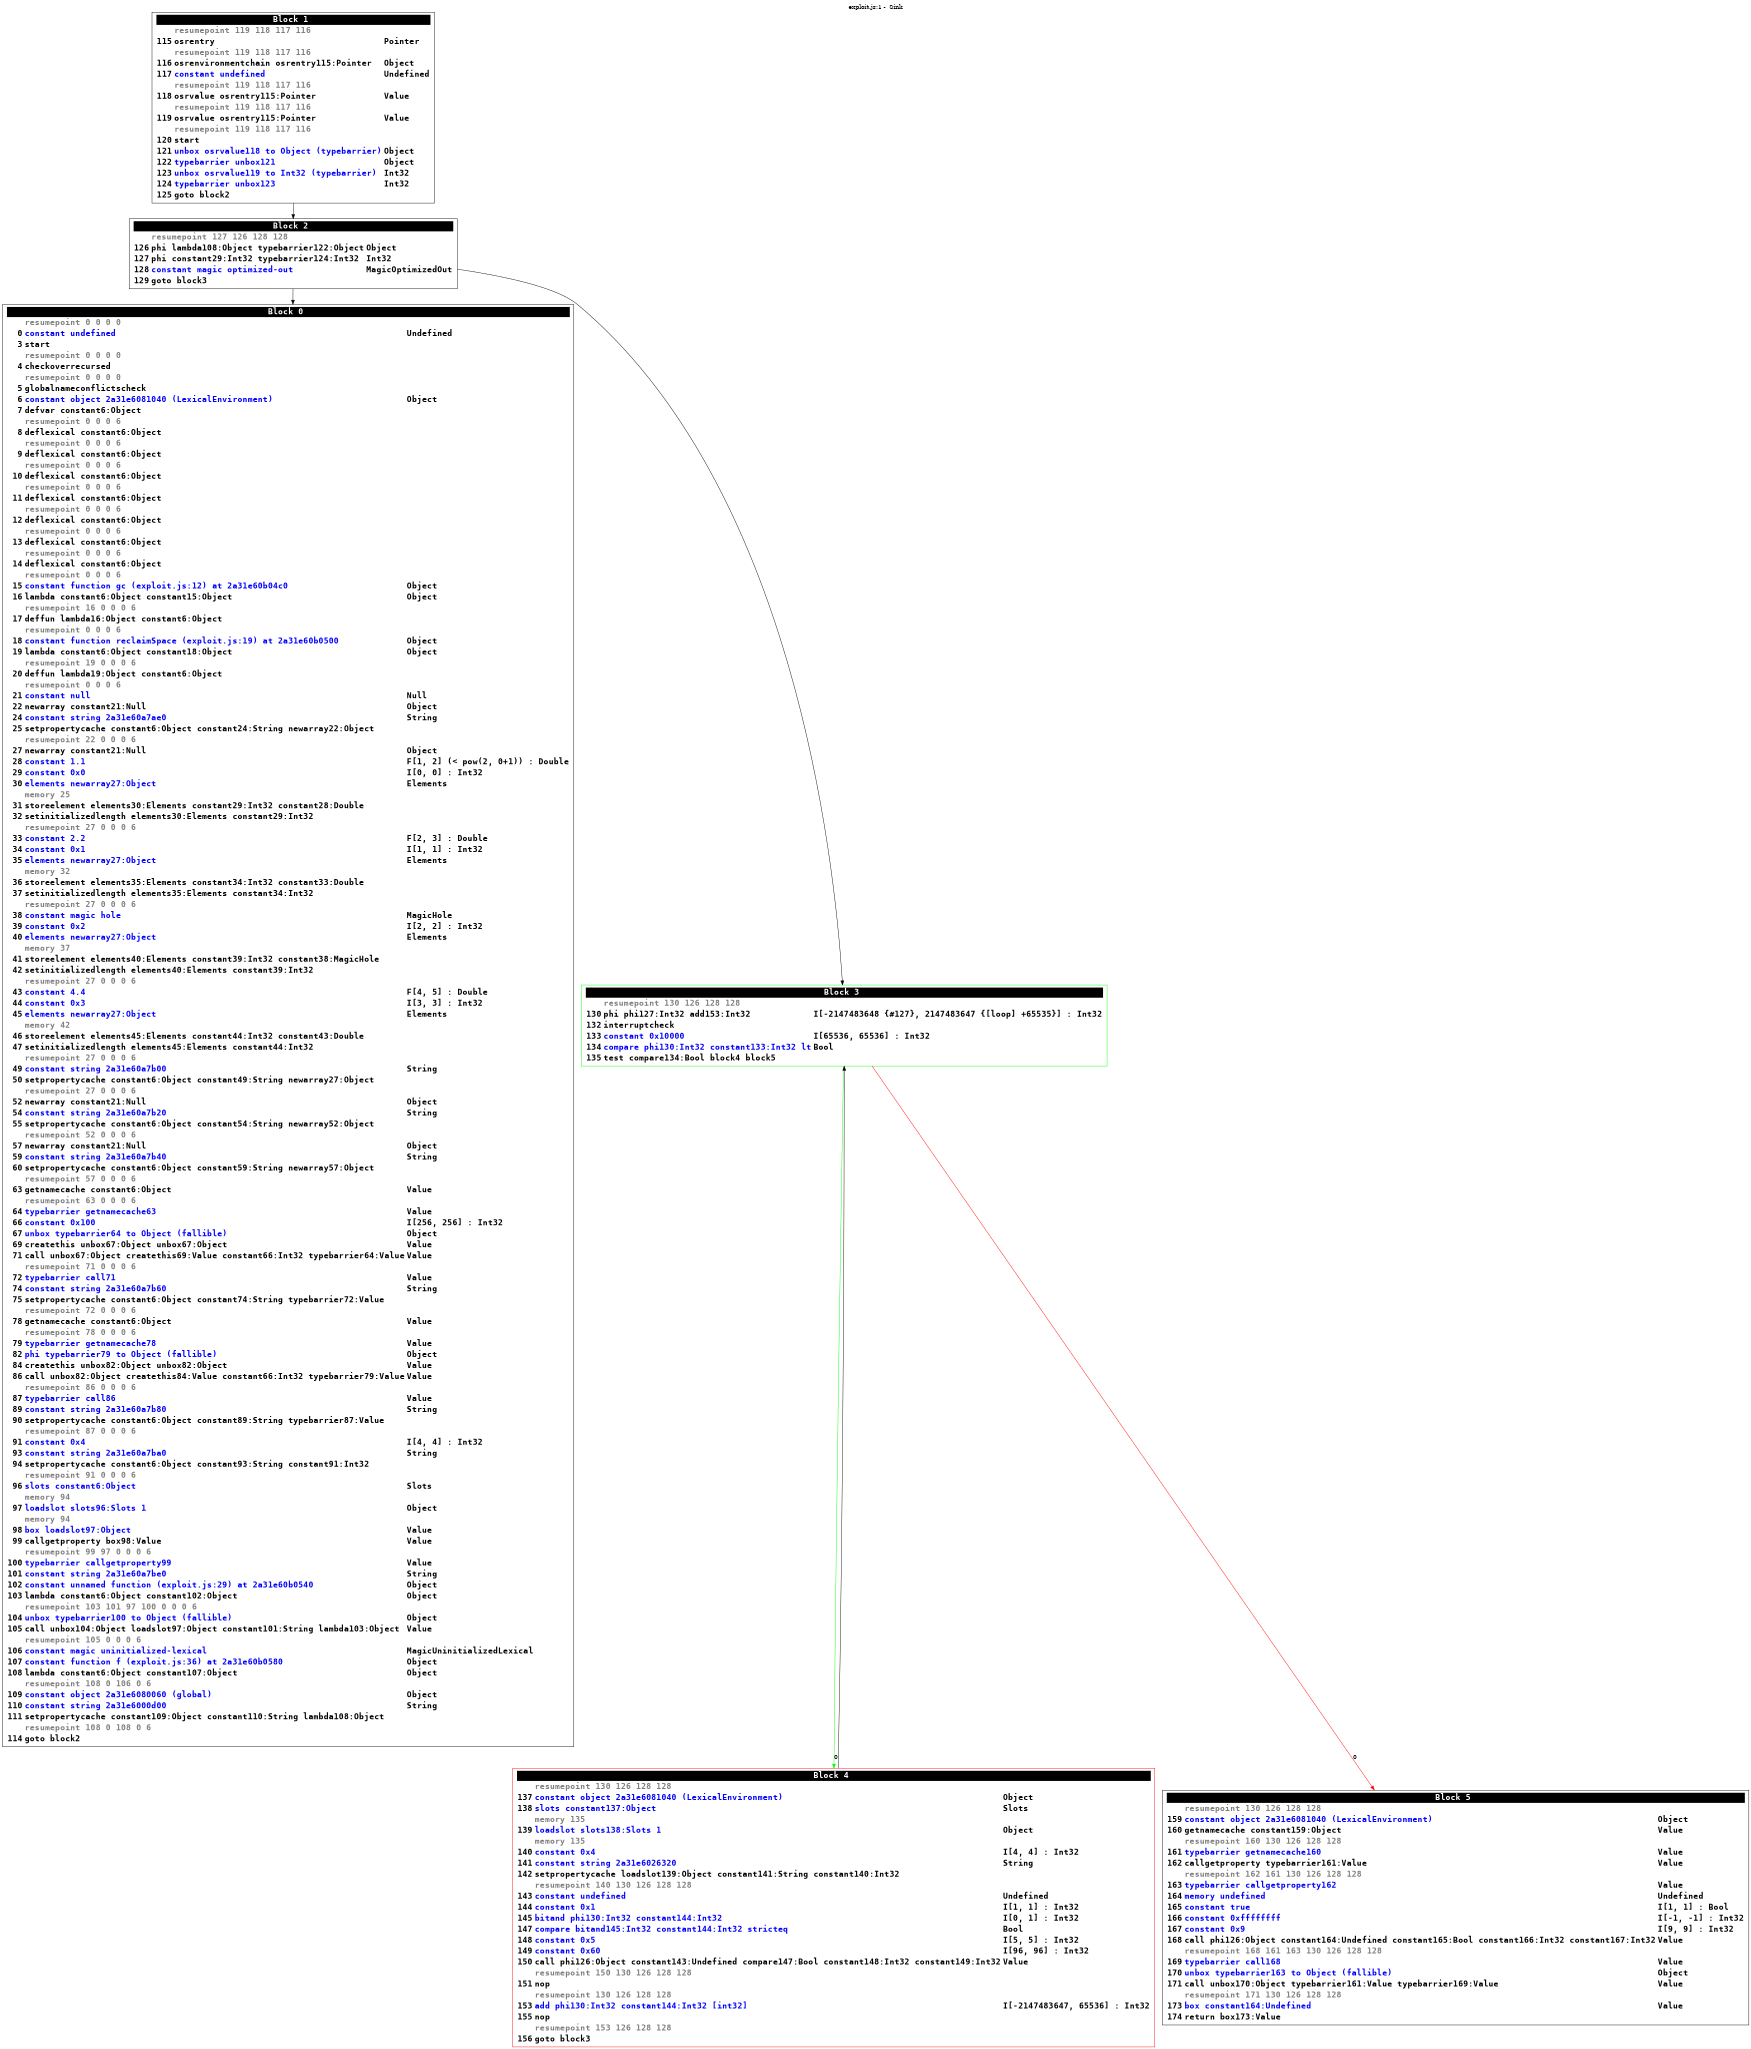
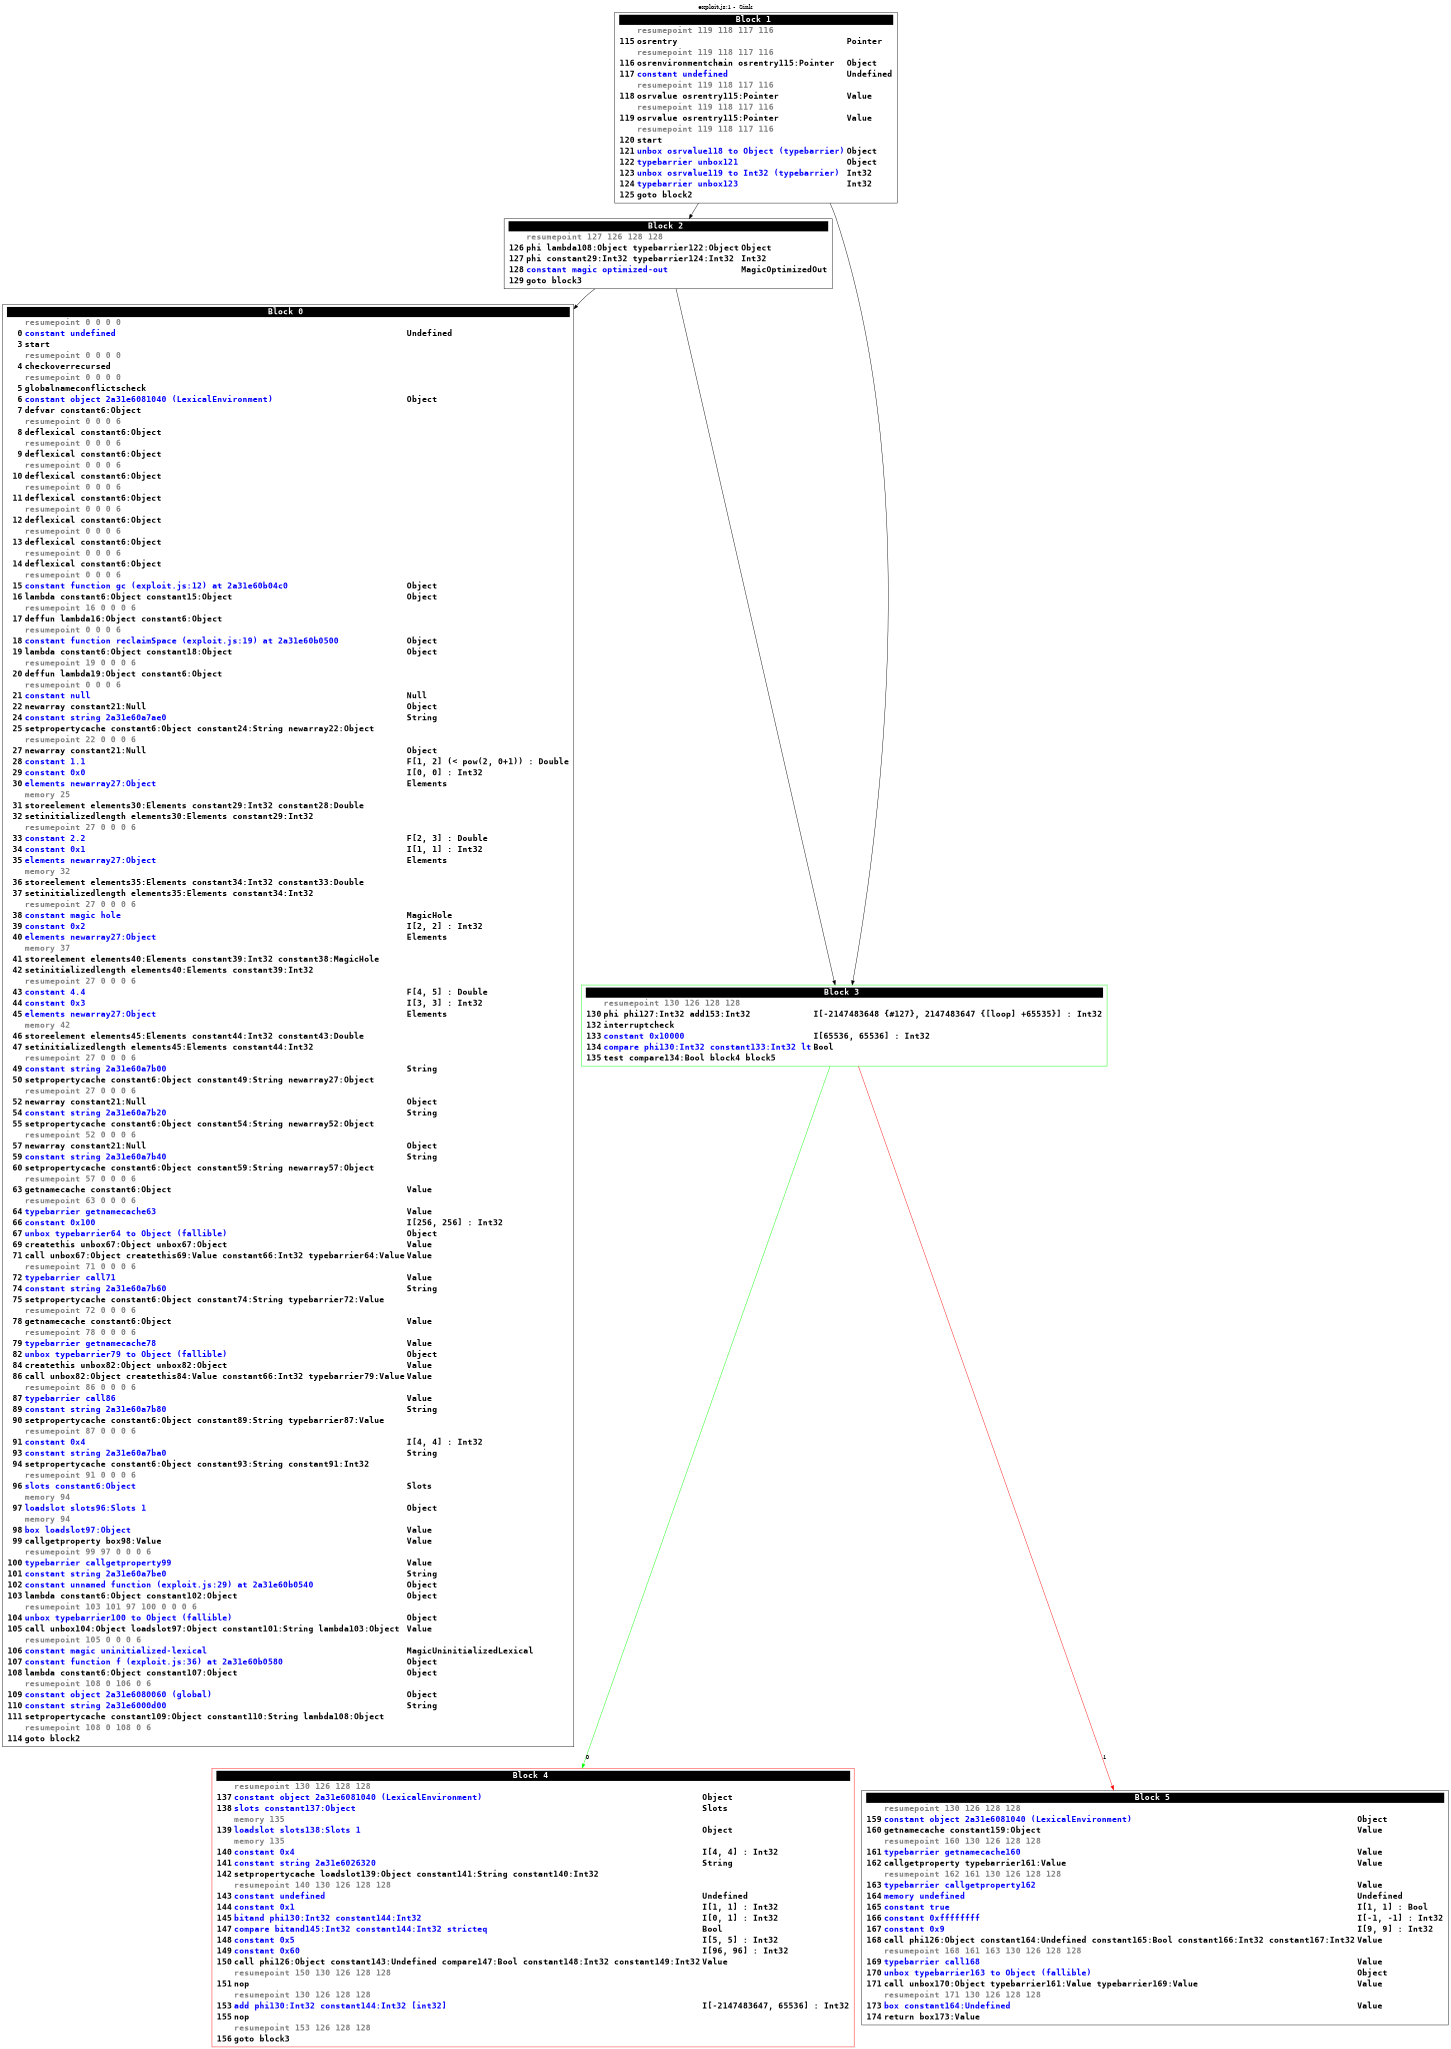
node "Block 0": text "phi typebarrier79 to Object (fallible)" -> "unbox typebarrier79 to Object (fallible)"
edge "Block 4" -> "Block 3": now "Block 1" -> "Block 3"
edge "Block 3" -> "Block 5": label "0" -> "1"
